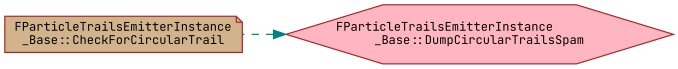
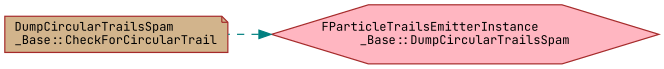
node "FParticleTrailsEmitterInstance _Base::CheckForCircularTrail": label "FParticleTrailsEmitterInstance _Base::CheckForCircularTrail" -> "DumpCircularTrailsSpam _Base::CheckForCircularTrail"
